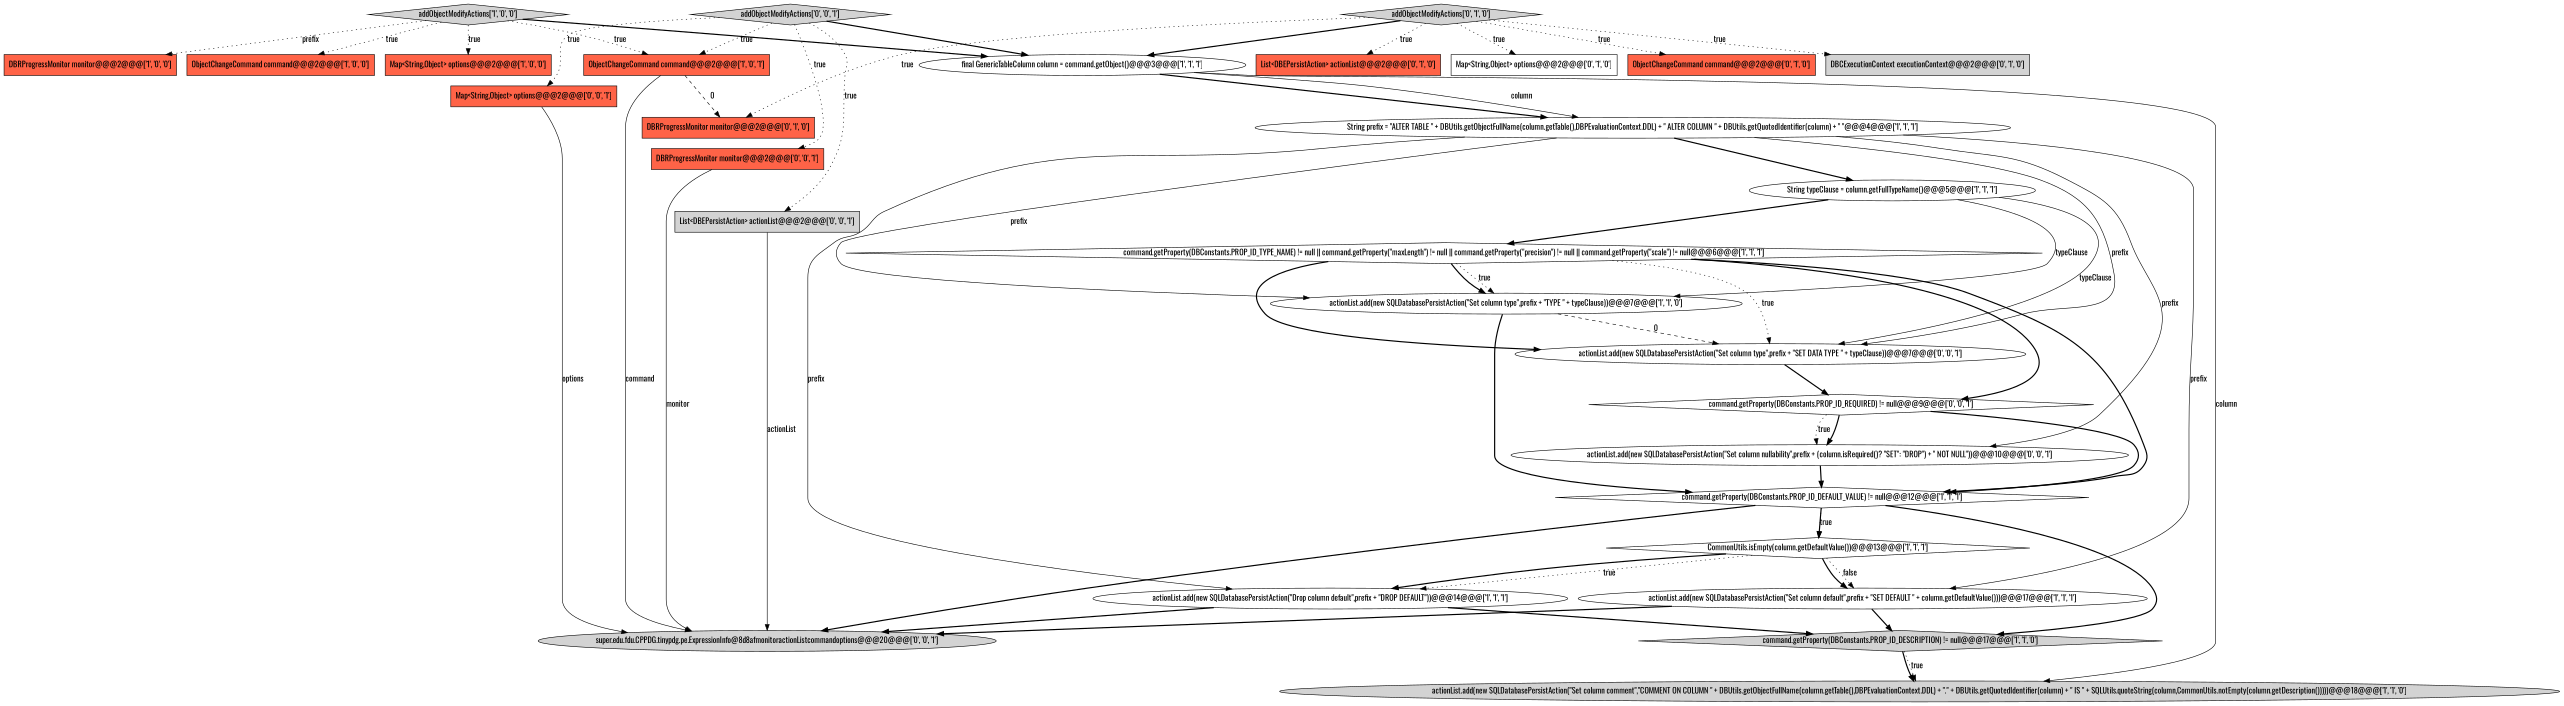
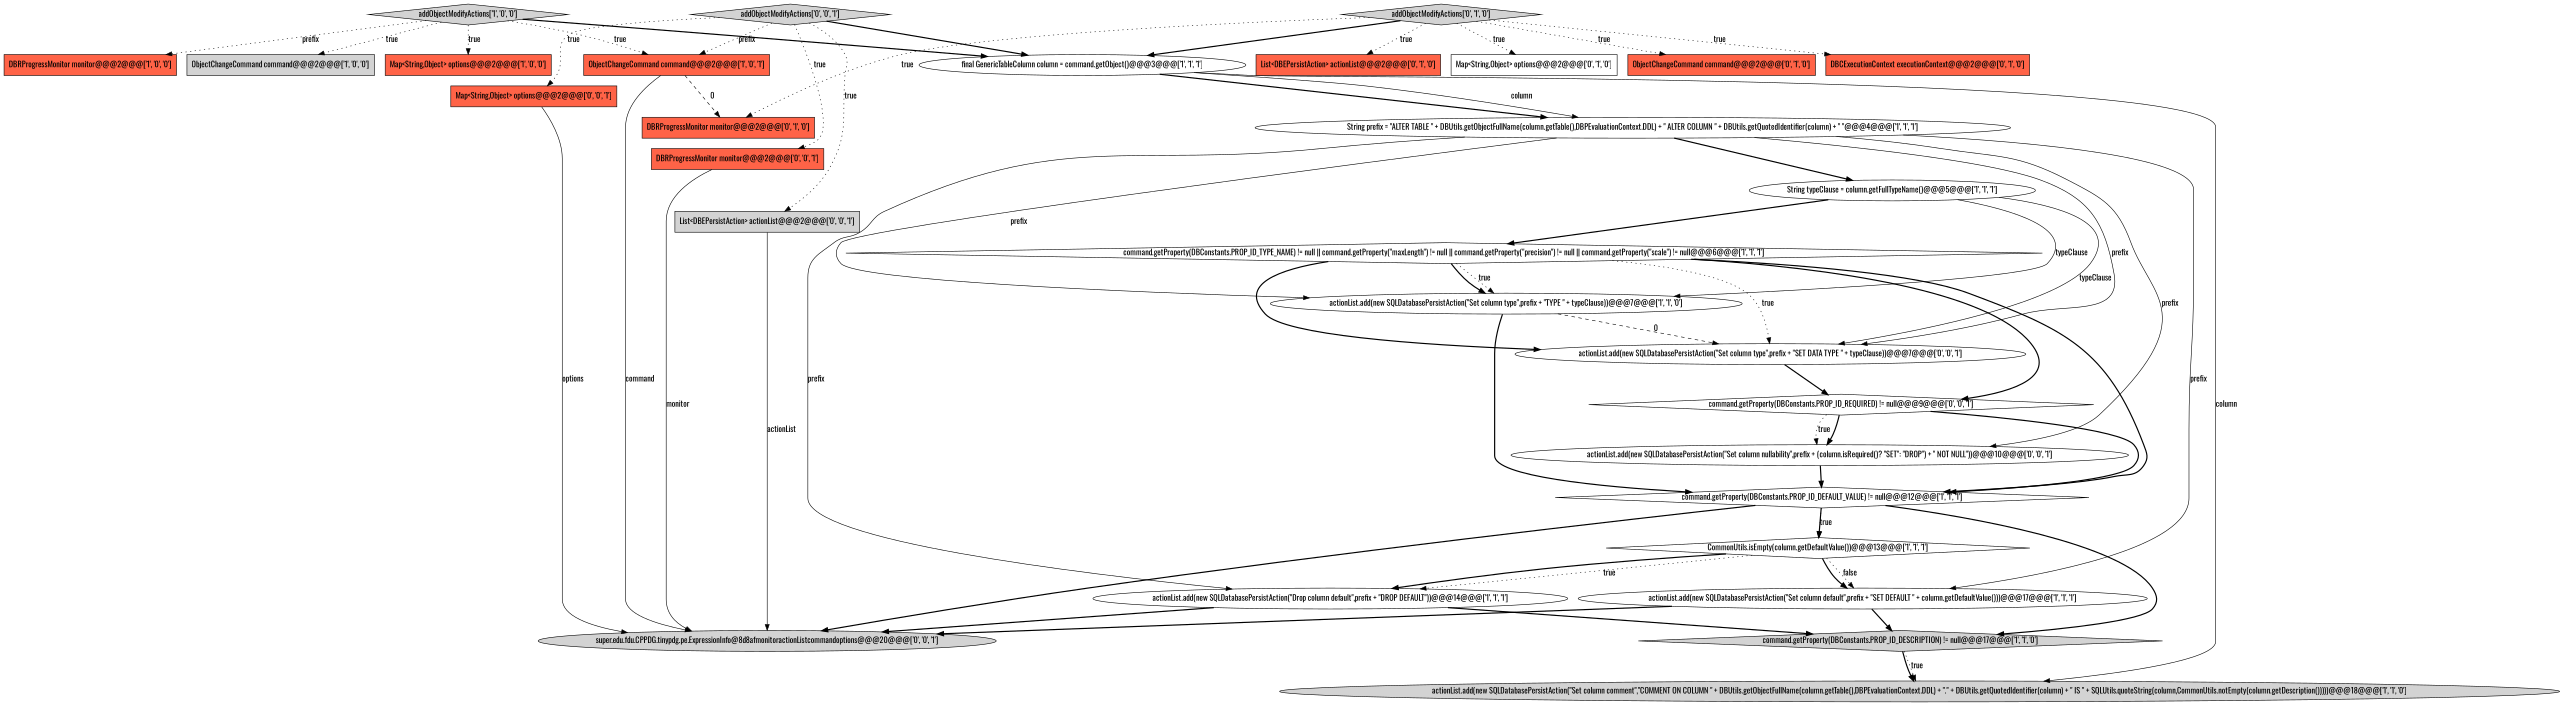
edge "addObjectModifyActions['0', '0', '1']" -> "ObjectChangeCommand command@@@2@@@['1', '0', '1']": label "true" -> "prefix"
node "ObjectChangeCommand command@@@2@@@['1', '0', '0']": fillcolor tomato -> lightgray
node "DBCExecutionContext executionContext@@@2@@@['0', '1', '0']": fillcolor lightgray -> tomato
